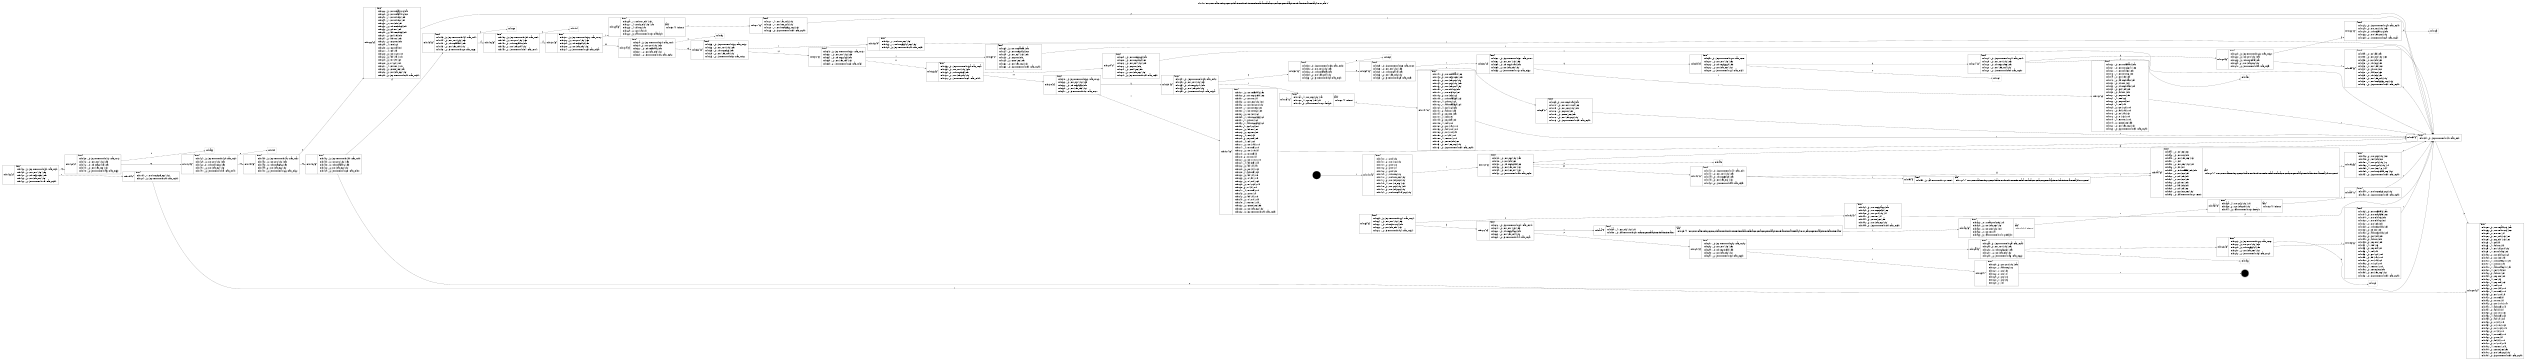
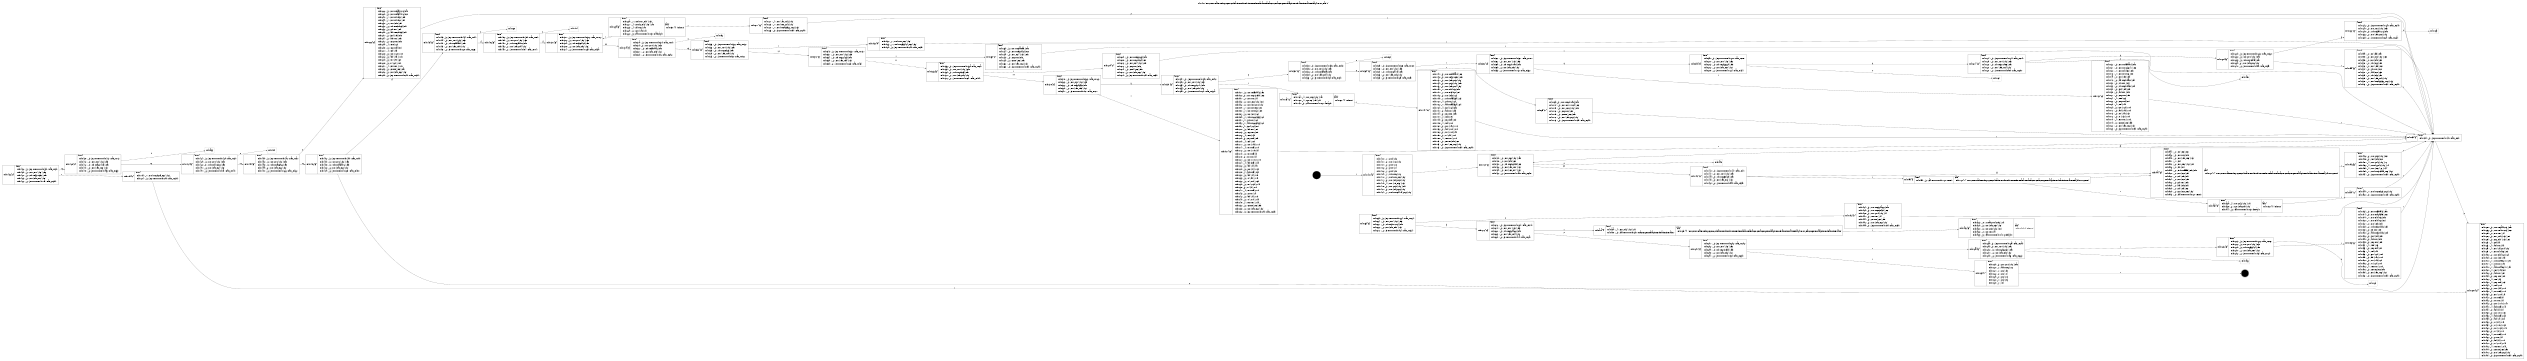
edge "0x401501 [25]" -> "0x40185a [23]": reversed
edge "0x401a23 [23]" -> "0x401a3a [15]": now "0x40199f [5]" -> "0x401a3a [15]"
